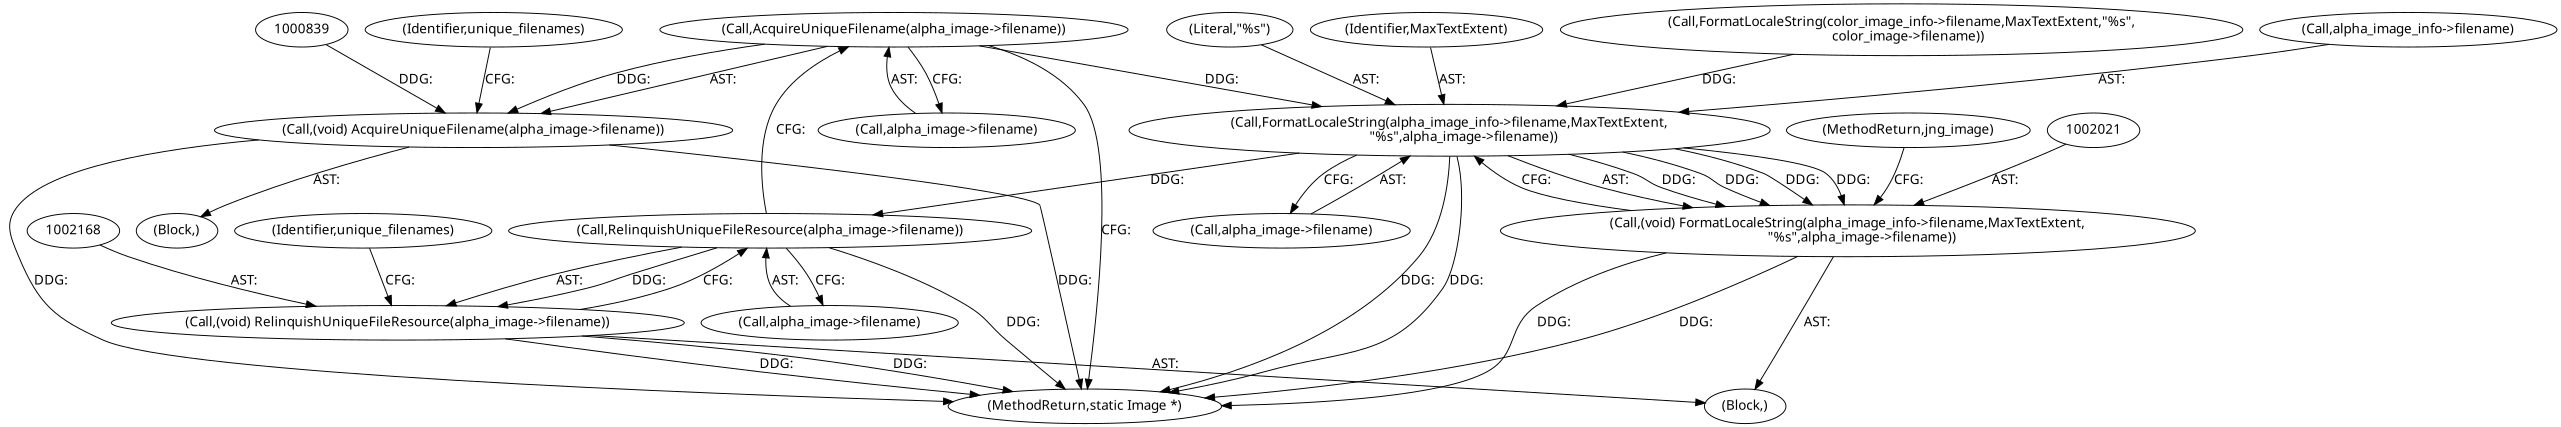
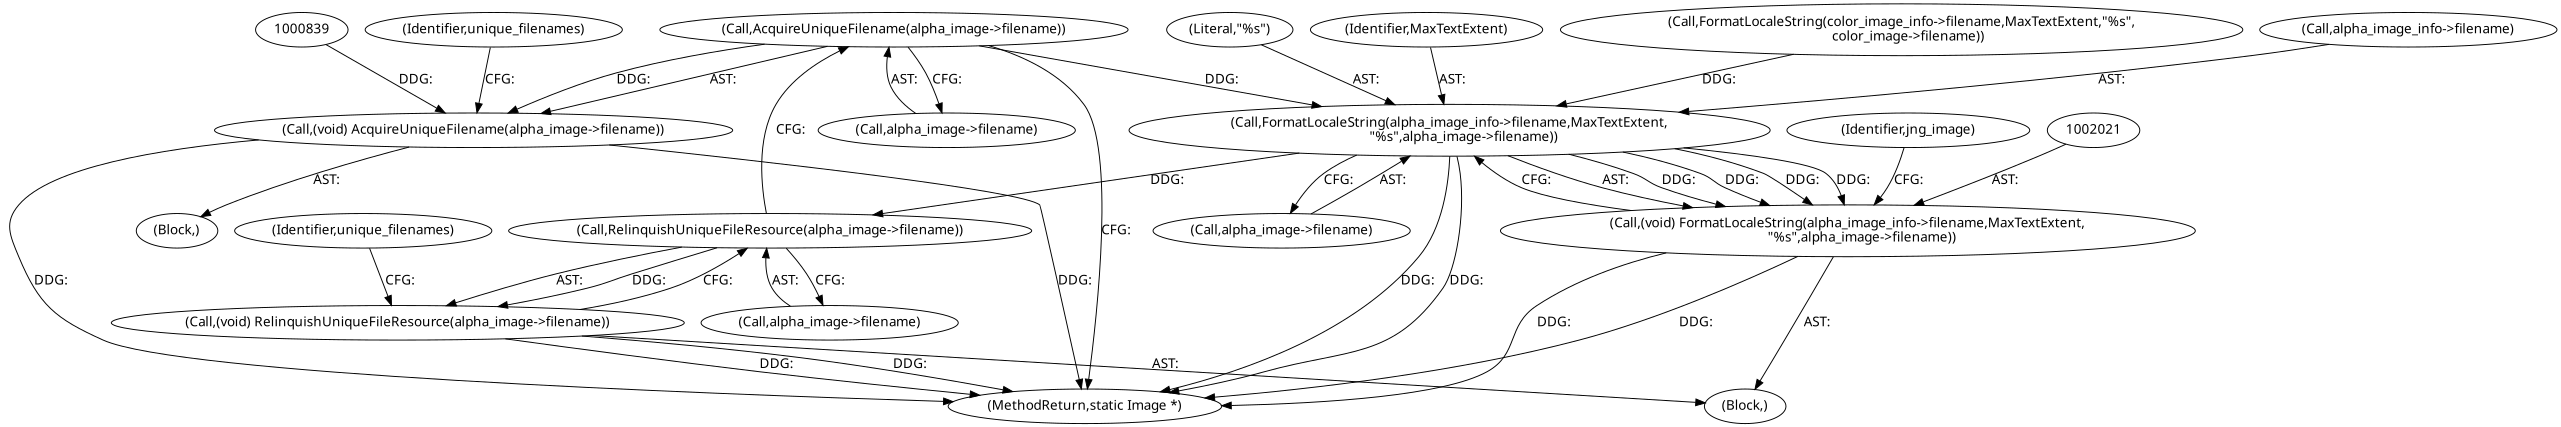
node "(MethodReturn,jng_image)": label "(MethodReturn,jng_image)" -> "(Identifier,jng_image)"
node "1002168": removed
edge "(Call,RelinquishUniqueFileResource(alpha_image->filename))" -> "(MethodReturn,static Image *)": removed, label "DDG:"
